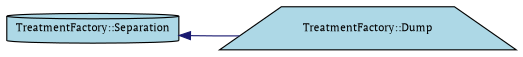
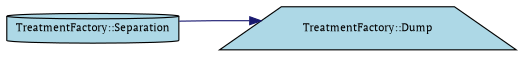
edge "TreatmentFactory::Dump" -> "TreatmentFactory::Separation": reversed
